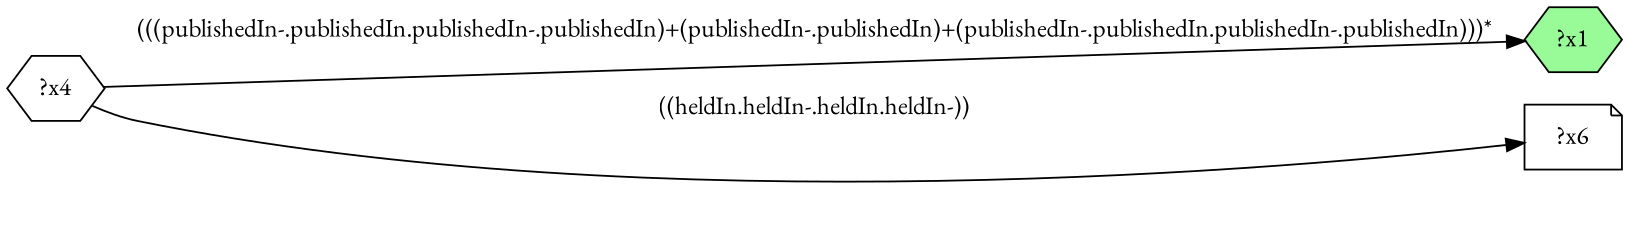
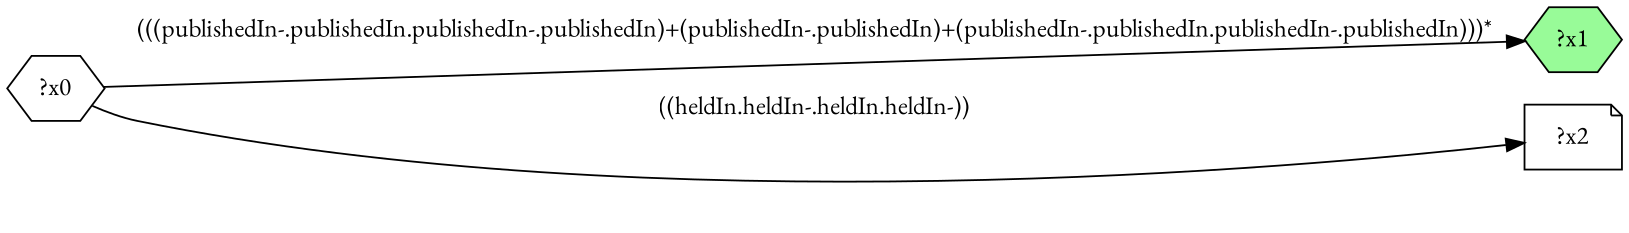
node "?x4": label "?x4" -> "?x0"
node "?x6": label "?x6" -> "?x2"
